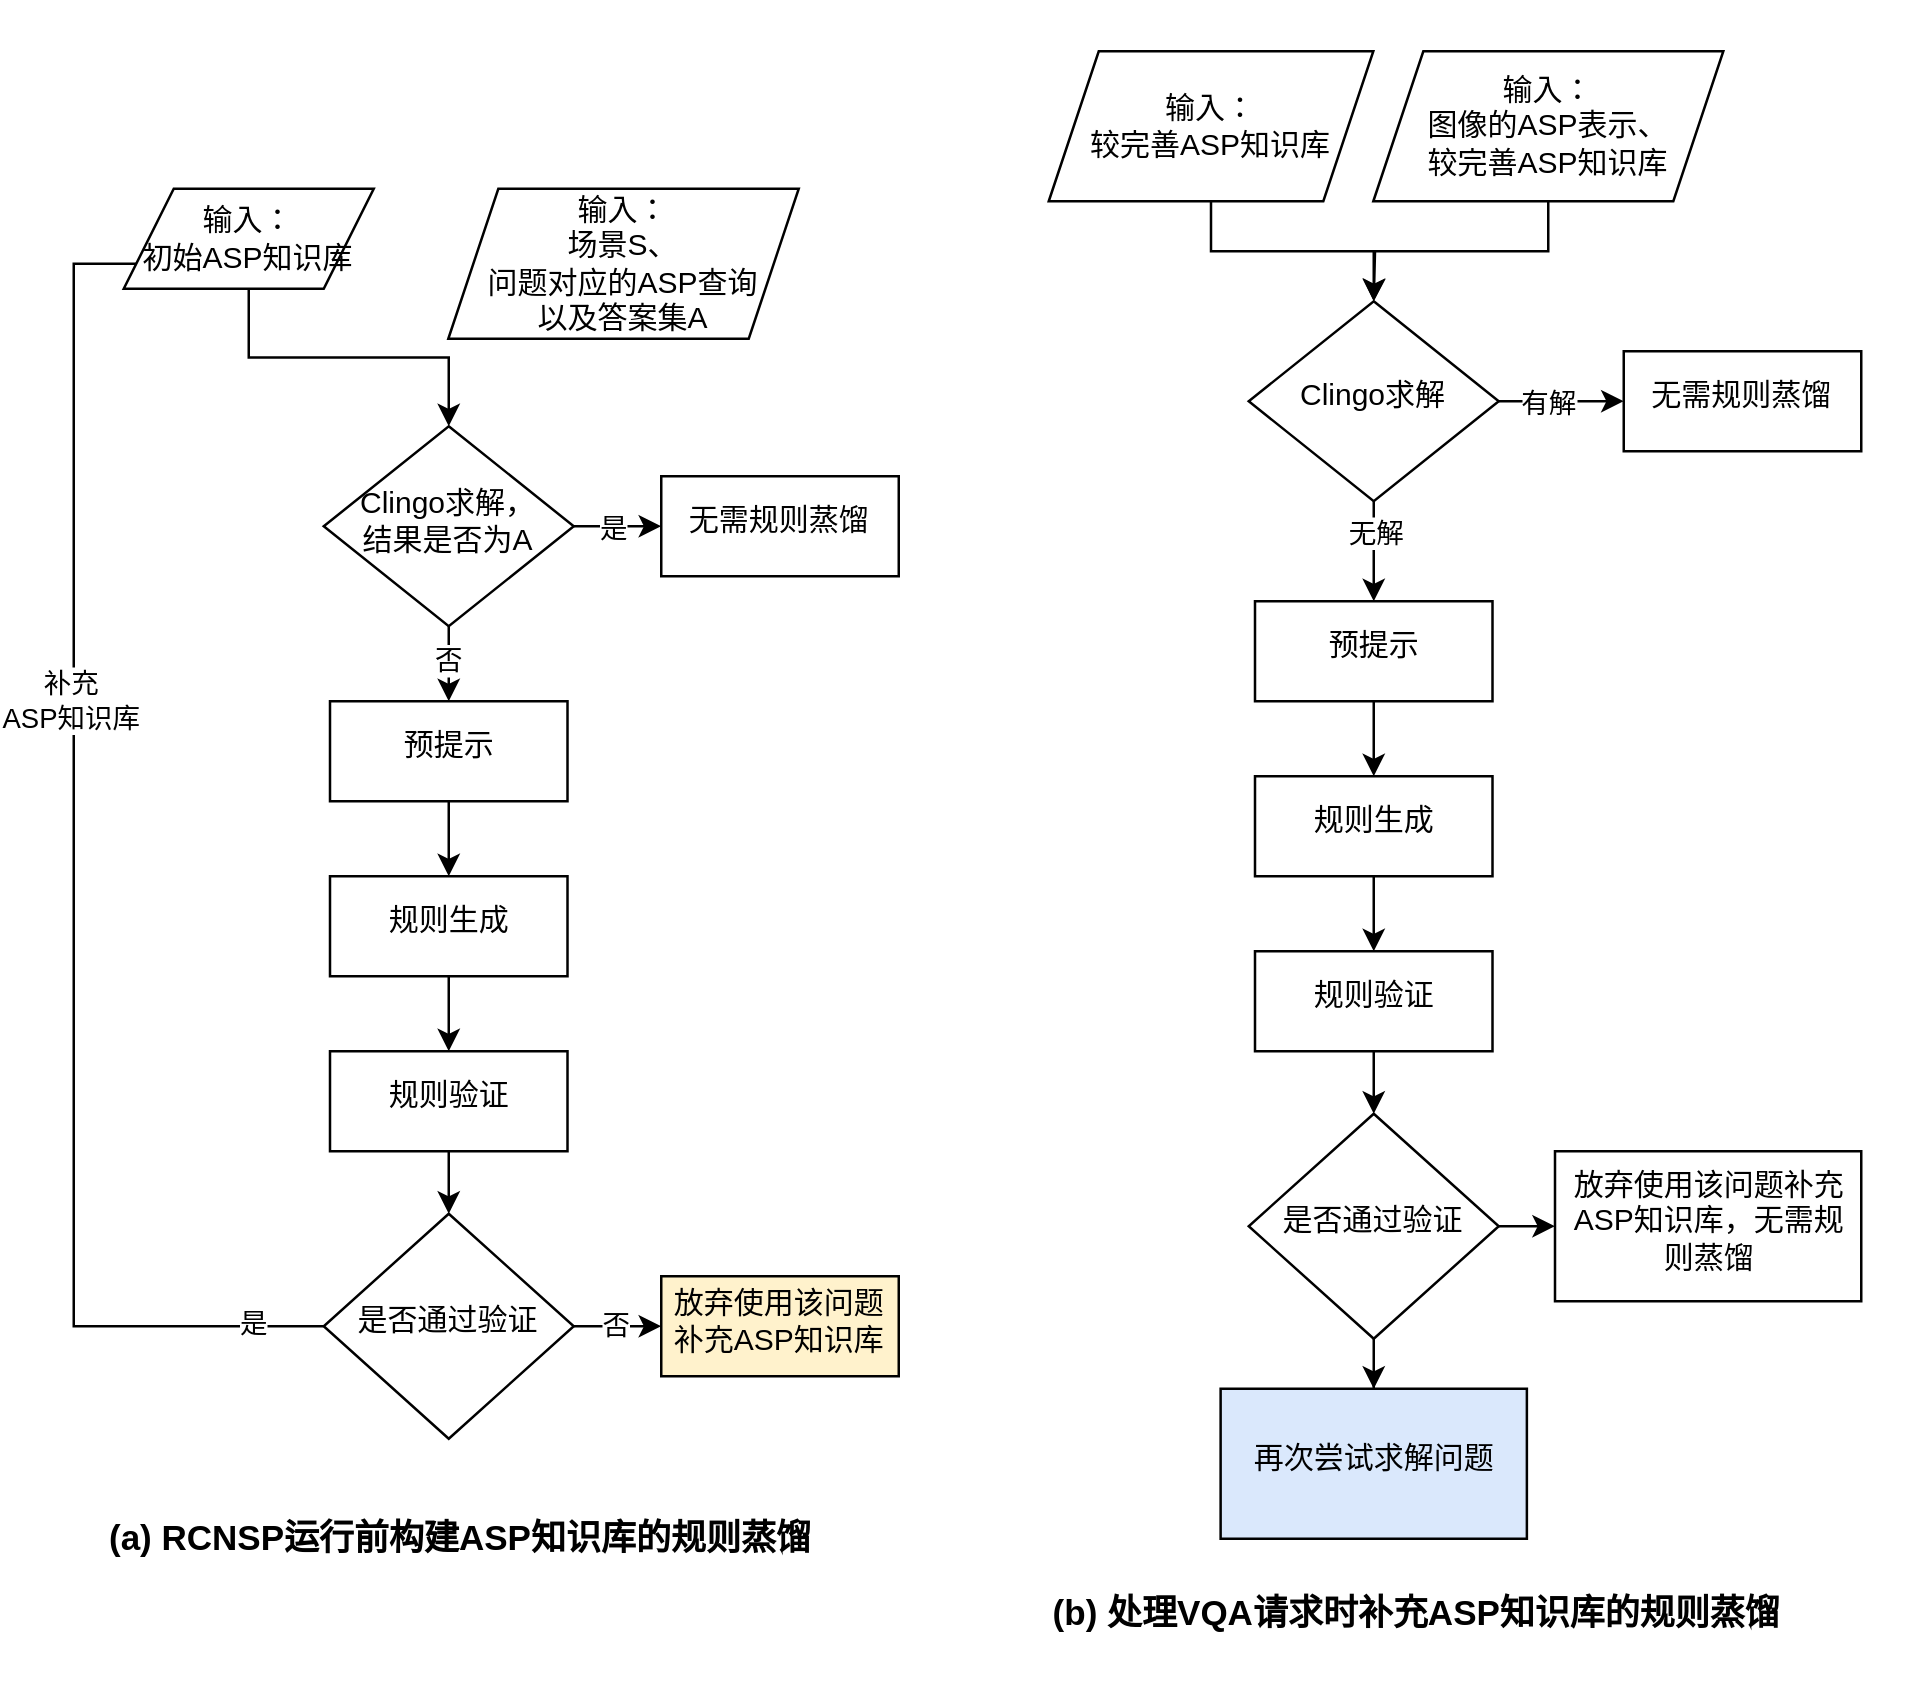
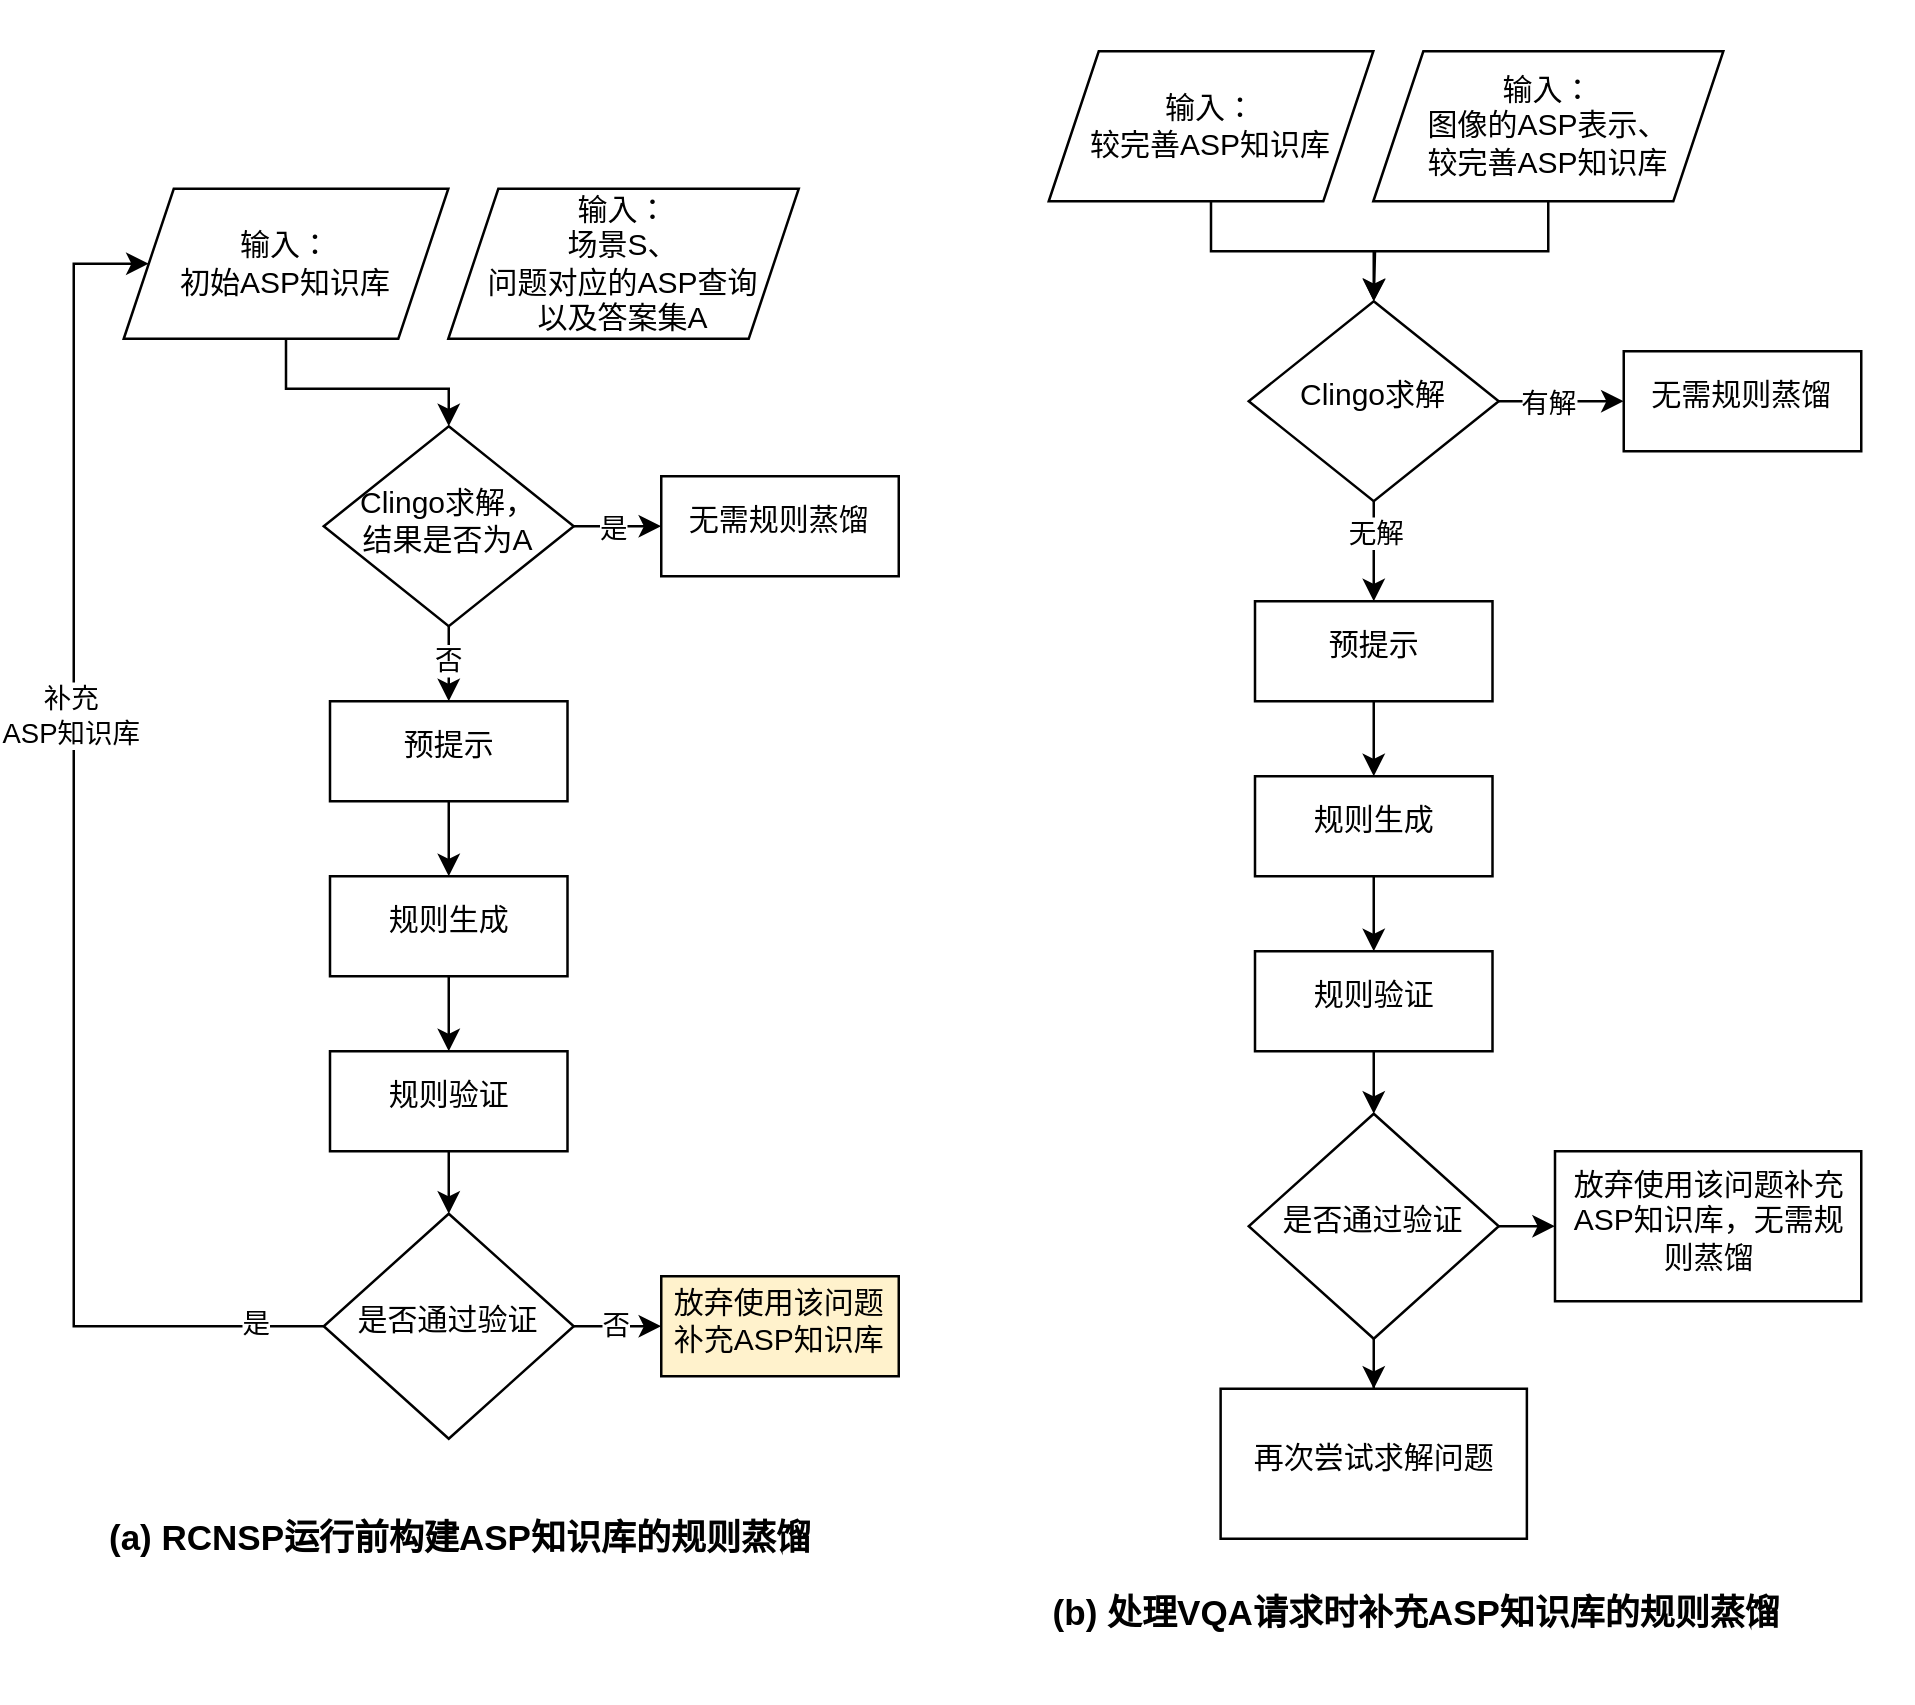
node "输入： 初始ASP知识库": size 250x100 -> 325x150
node "再次尝试求解问题": fillcolor #dae8fc -> #ffffff
